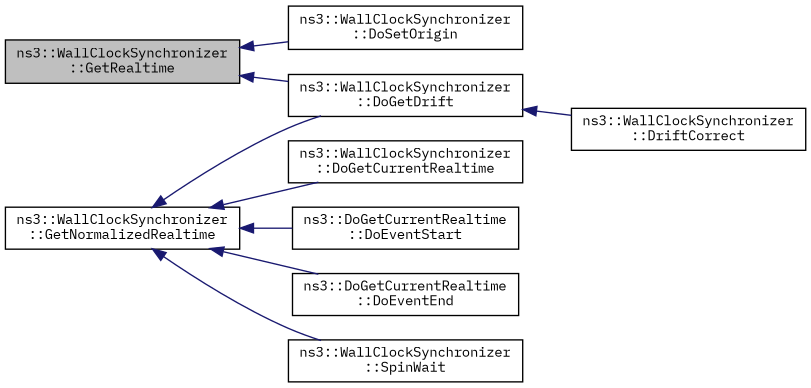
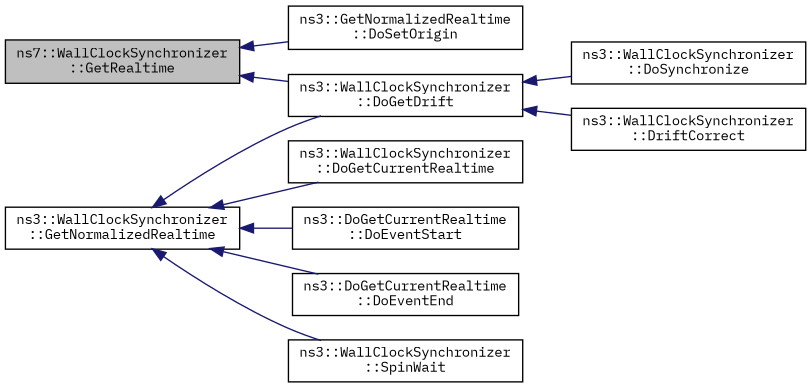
node "ns3::WallClockSynchronizer ::DoSetOrigin": label "ns3::WallClockSynchronizer ::DoSetOrigin" -> "ns3::GetNormalizedRealtime ::DoSetOrigin"
node "ns3::WallClockSynchronizer ::GetRealtime": label "ns3::WallClockSynchronizer ::GetRealtime" -> "ns7::WallClockSynchronizer ::GetRealtime"
node "ns3::WallClockSynchronizer ::DoSynchronize": added
